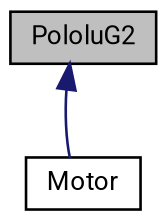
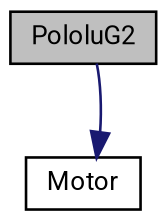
edge "Motor" -> "PololuG2": reversed
